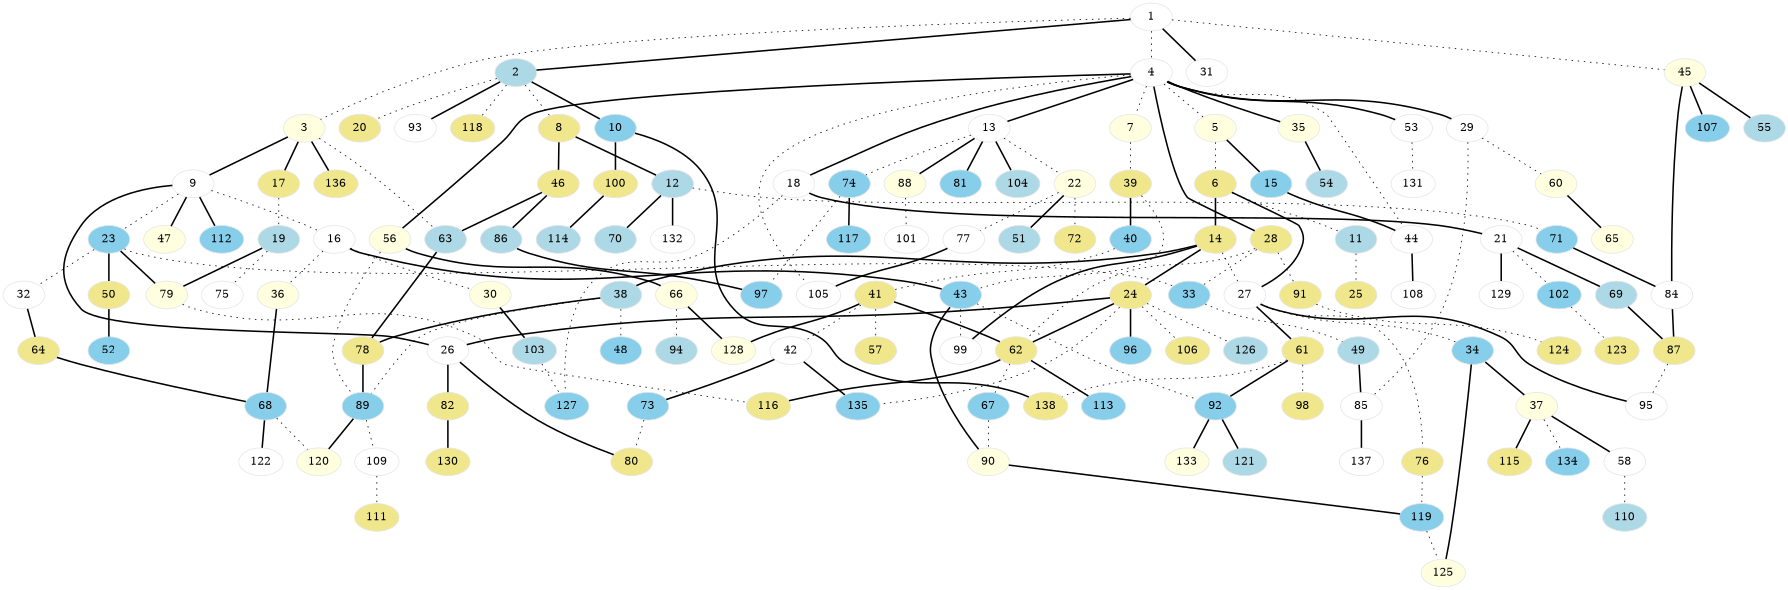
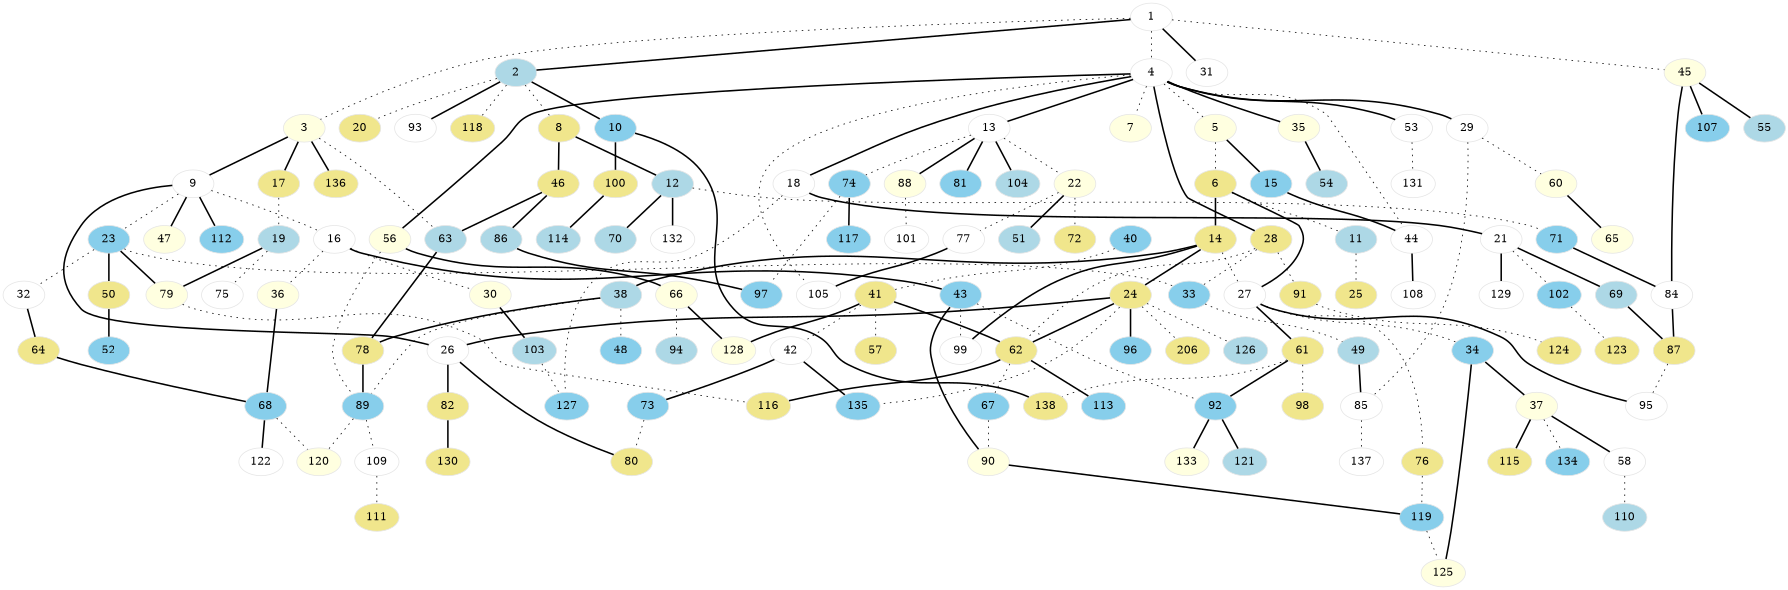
node "39": removed
node "106": label "106" -> "206"
edge "89" -- "120": style bold -> dotted
edge "85" -- "137": style bold -> dotted
